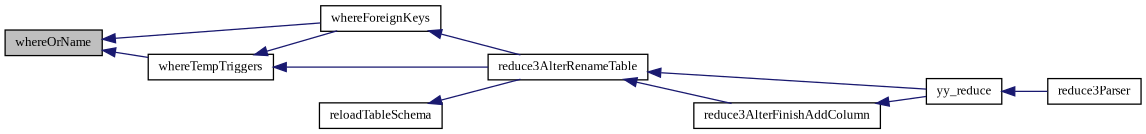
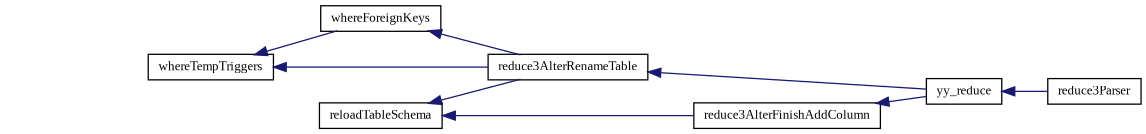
node "whereOrName": removed
edge "reduce3AlterFinishAddColumn" -> "reduce3AlterRenameTable": now "reduce3AlterFinishAddColumn" -> "reloadTableSchema"
